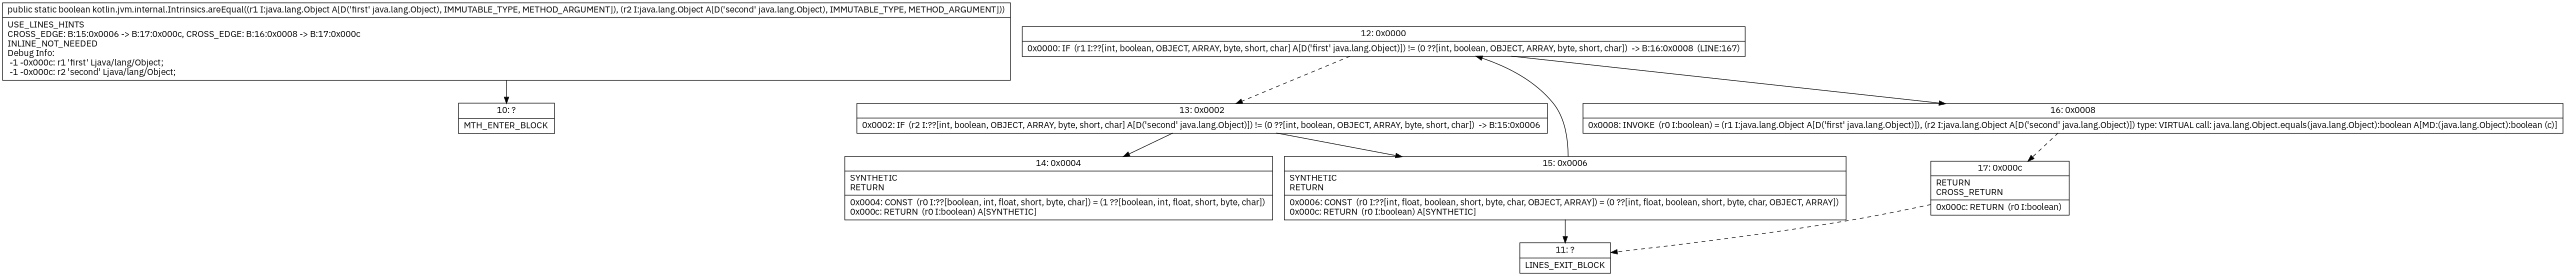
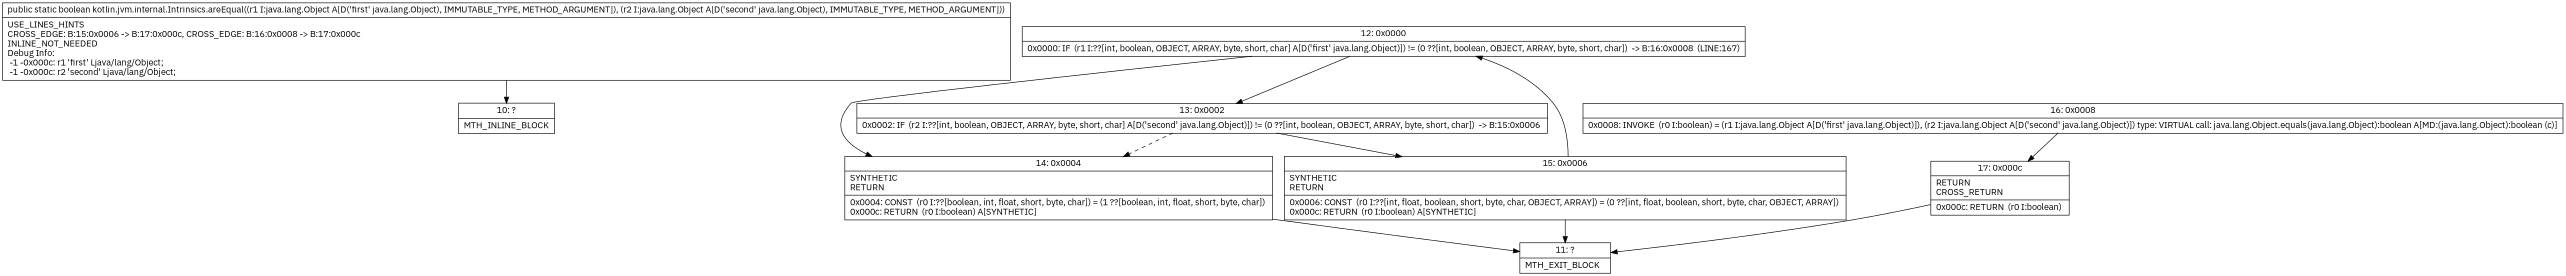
edge "12: 0x0000" -> "13: 0x0002": style dashed -> solid
edge "12: 0x0000" -> "16: 0x0008": now "12: 0x0000" -> "14: 0x0004"
node "10: ?": text "MTH_ENTER_BLOCK" -> "MTH_INLINE_BLOCK"
edge "13: 0x0002" -> "14: 0x0004": style solid -> dashed
edge "16: 0x0008" -> "17: 0x000c": style dashed -> solid
edge "17: 0x000c" -> "11: ?": style dashed -> solid
edge "14: 0x0004" -> "11: ?": added
node "11: ?": text "LINES_EXIT_BLOCK" -> "MTH_EXIT_BLOCK"
